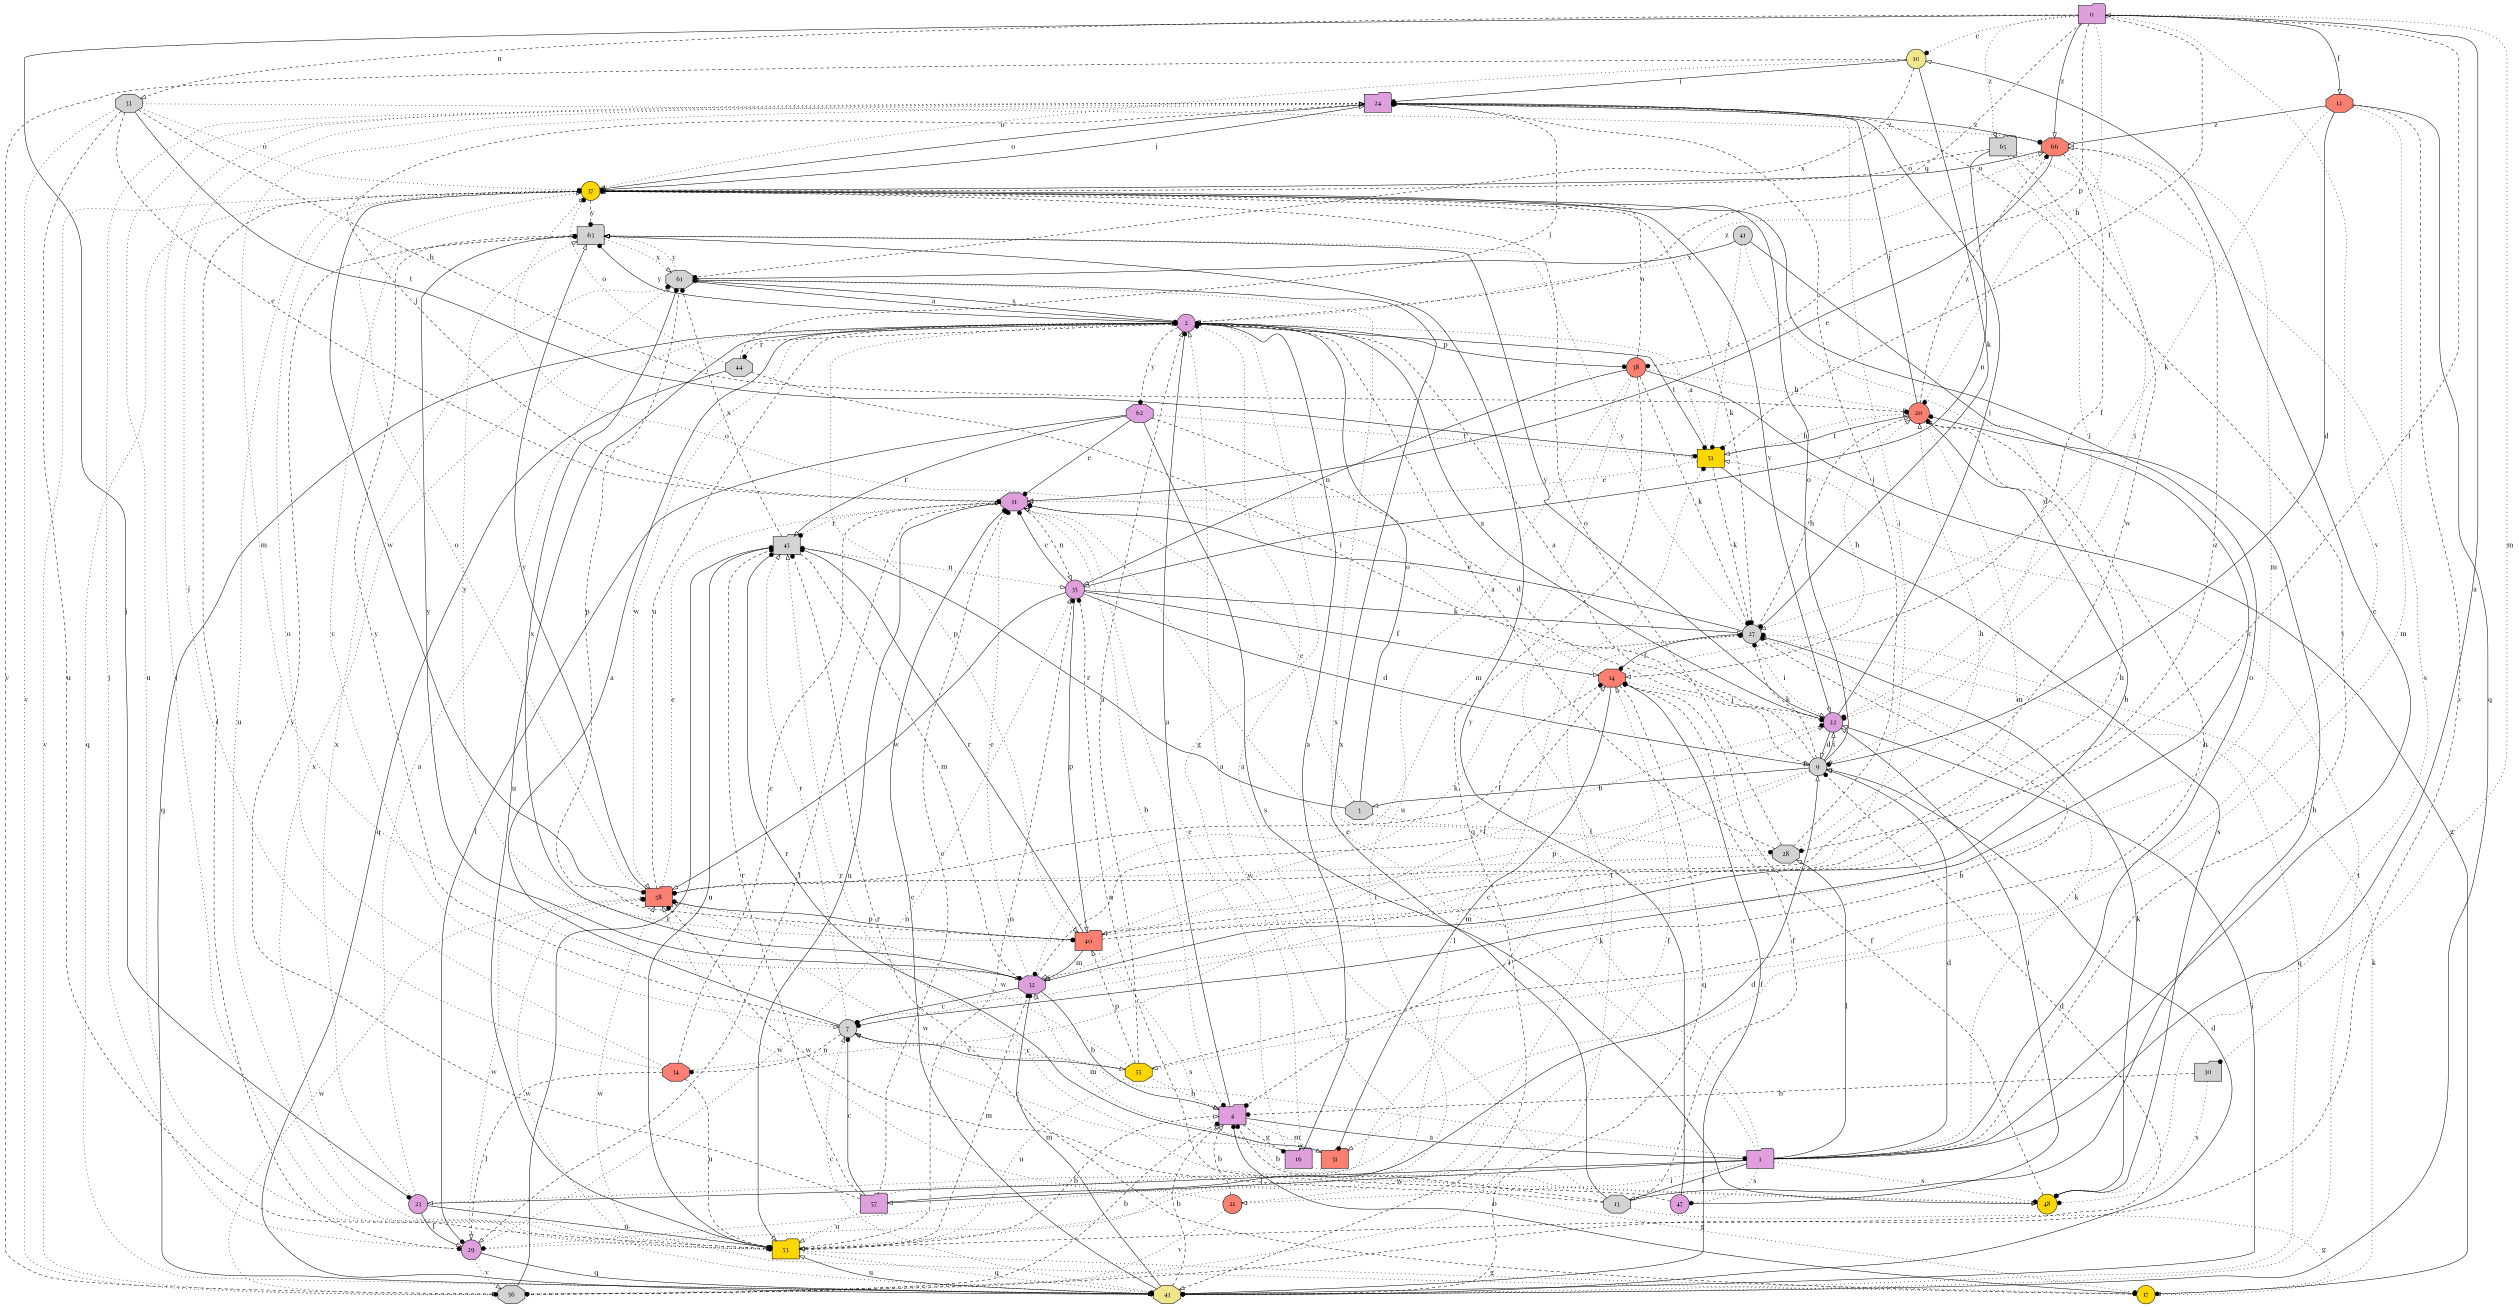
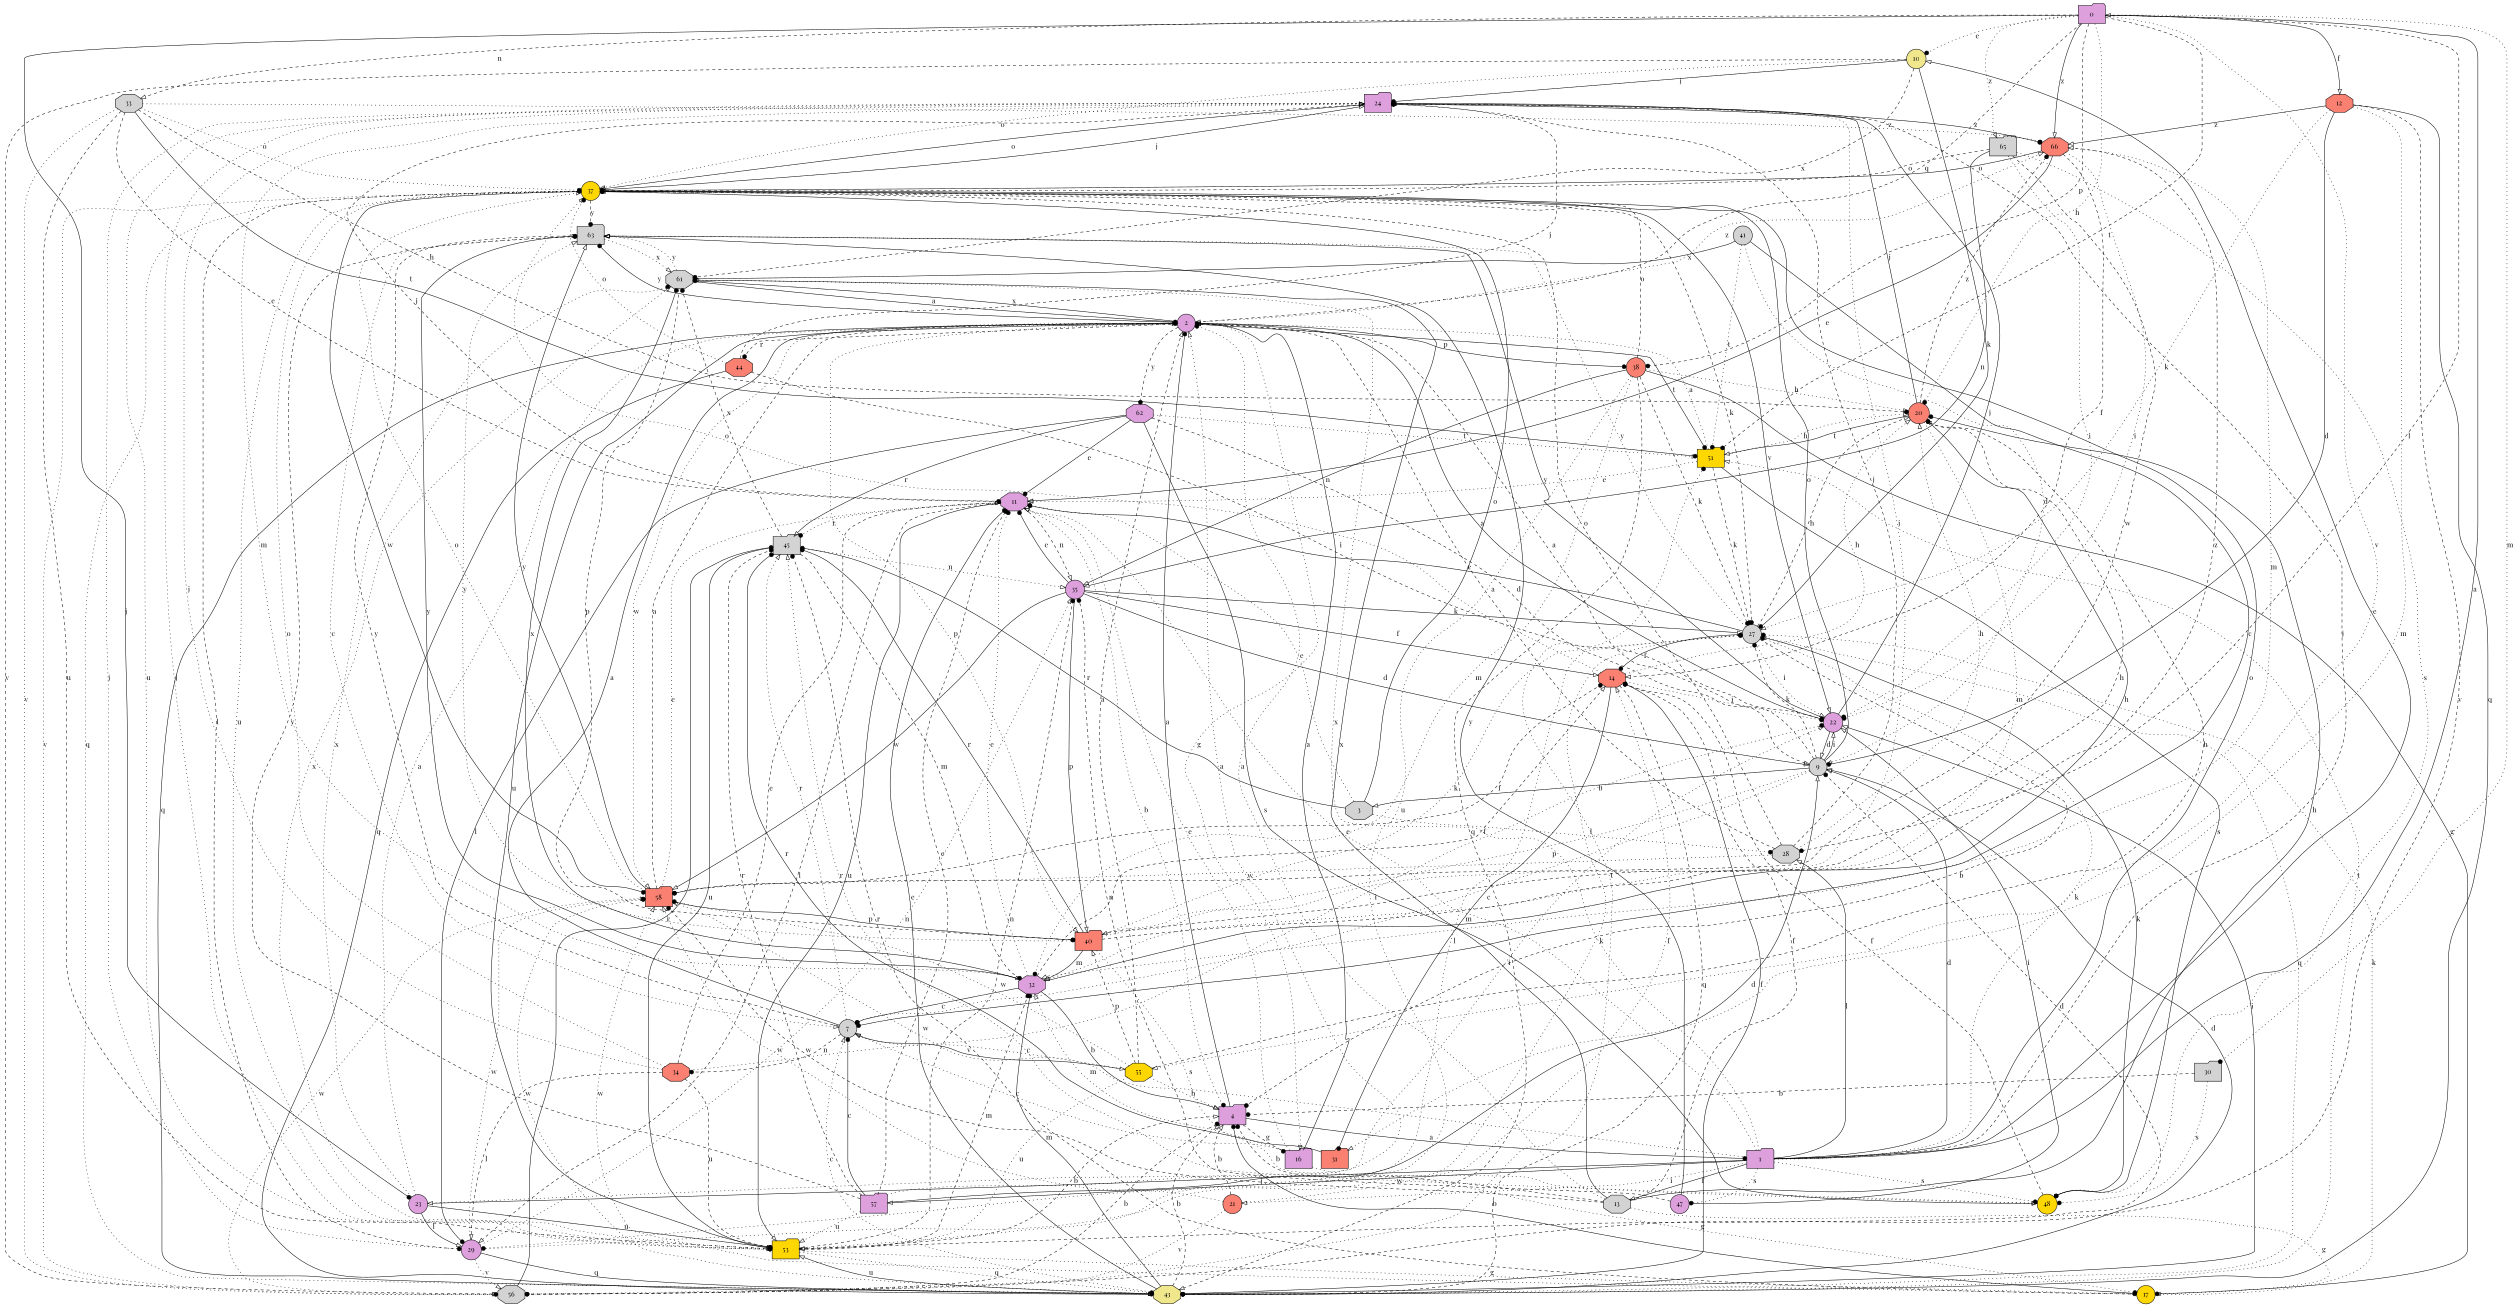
node "44": fillcolor lightgrey -> salmon
edge "3" -> "2": now "3" -> "37"
edge "4" -> "31": removed, label "m"
